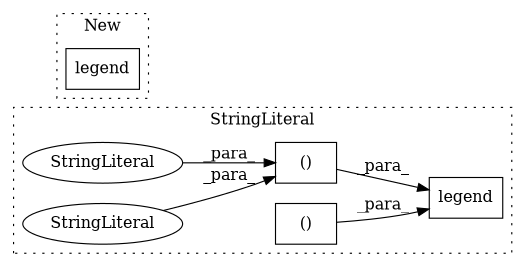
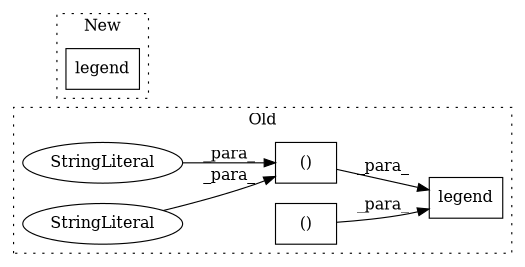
cluster "StringLiteral": label "StringLiteral" -> "Old"
